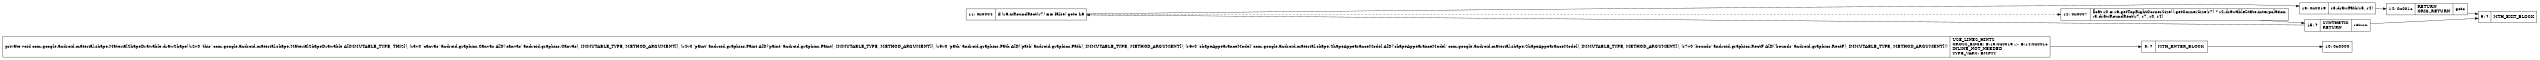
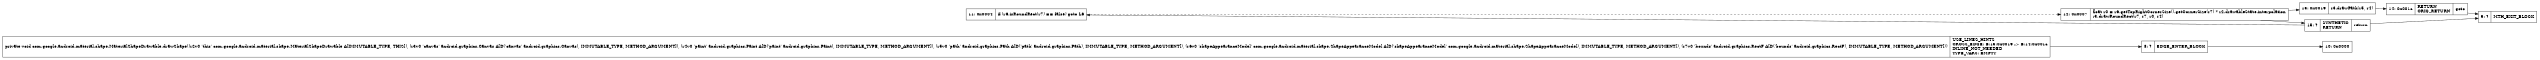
edge "11: 0x0004" -> "13: 0x0019": now "12: 0x0007" -> "13: 0x0019"
node "8: ?": text "MTH_ENTER_BLOCK" -> "EDGE_ENTER_BLOCK"
